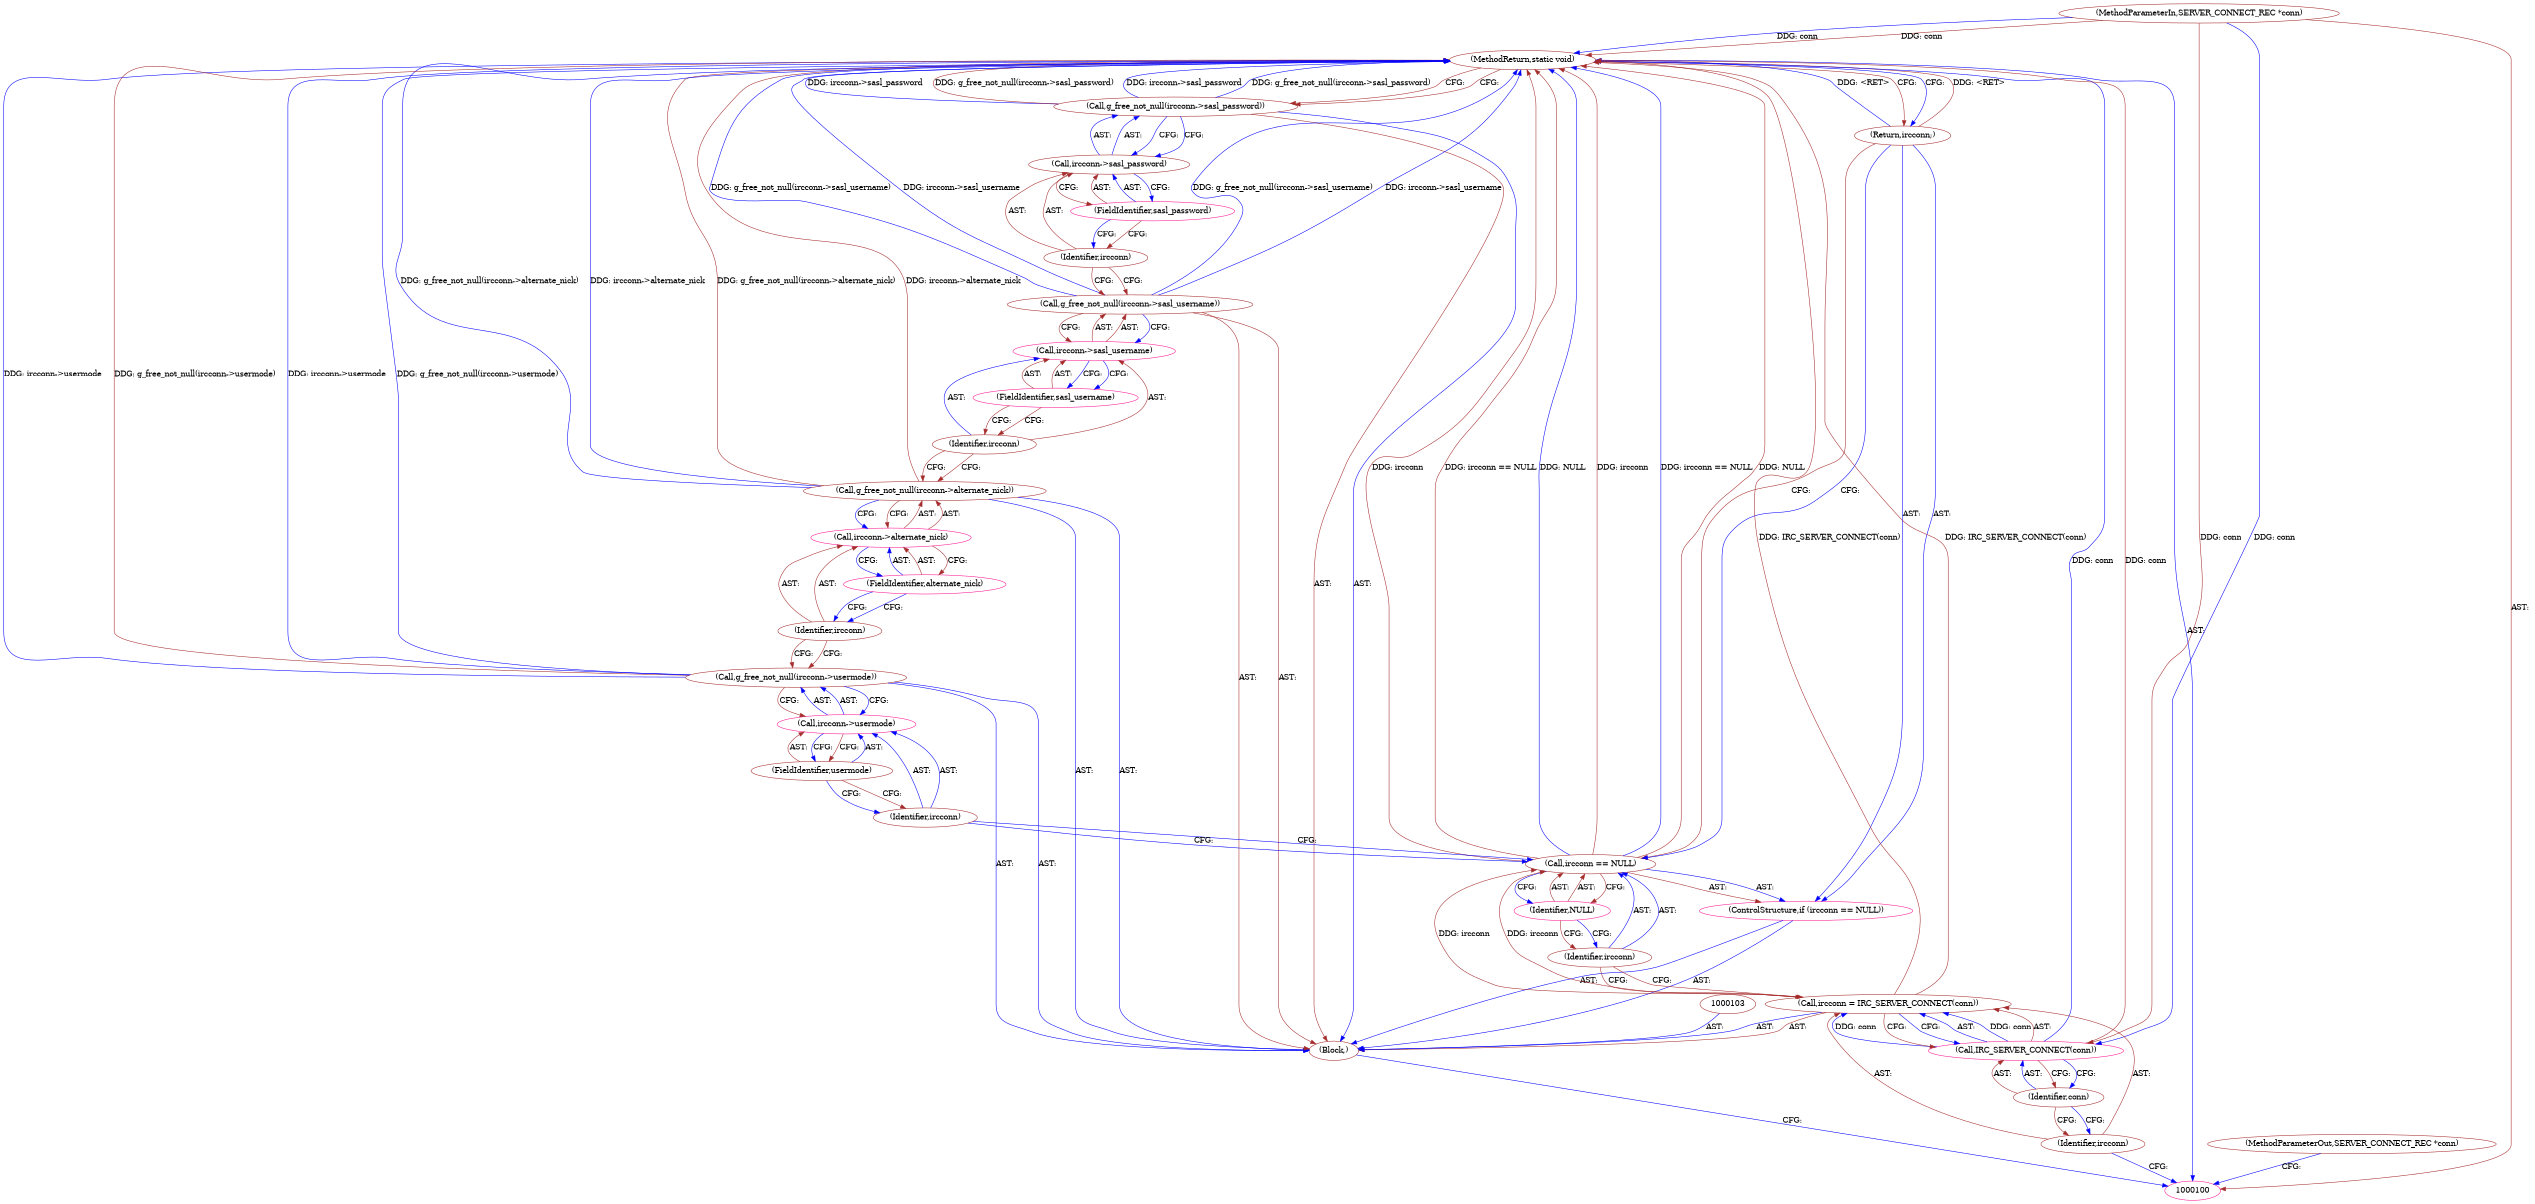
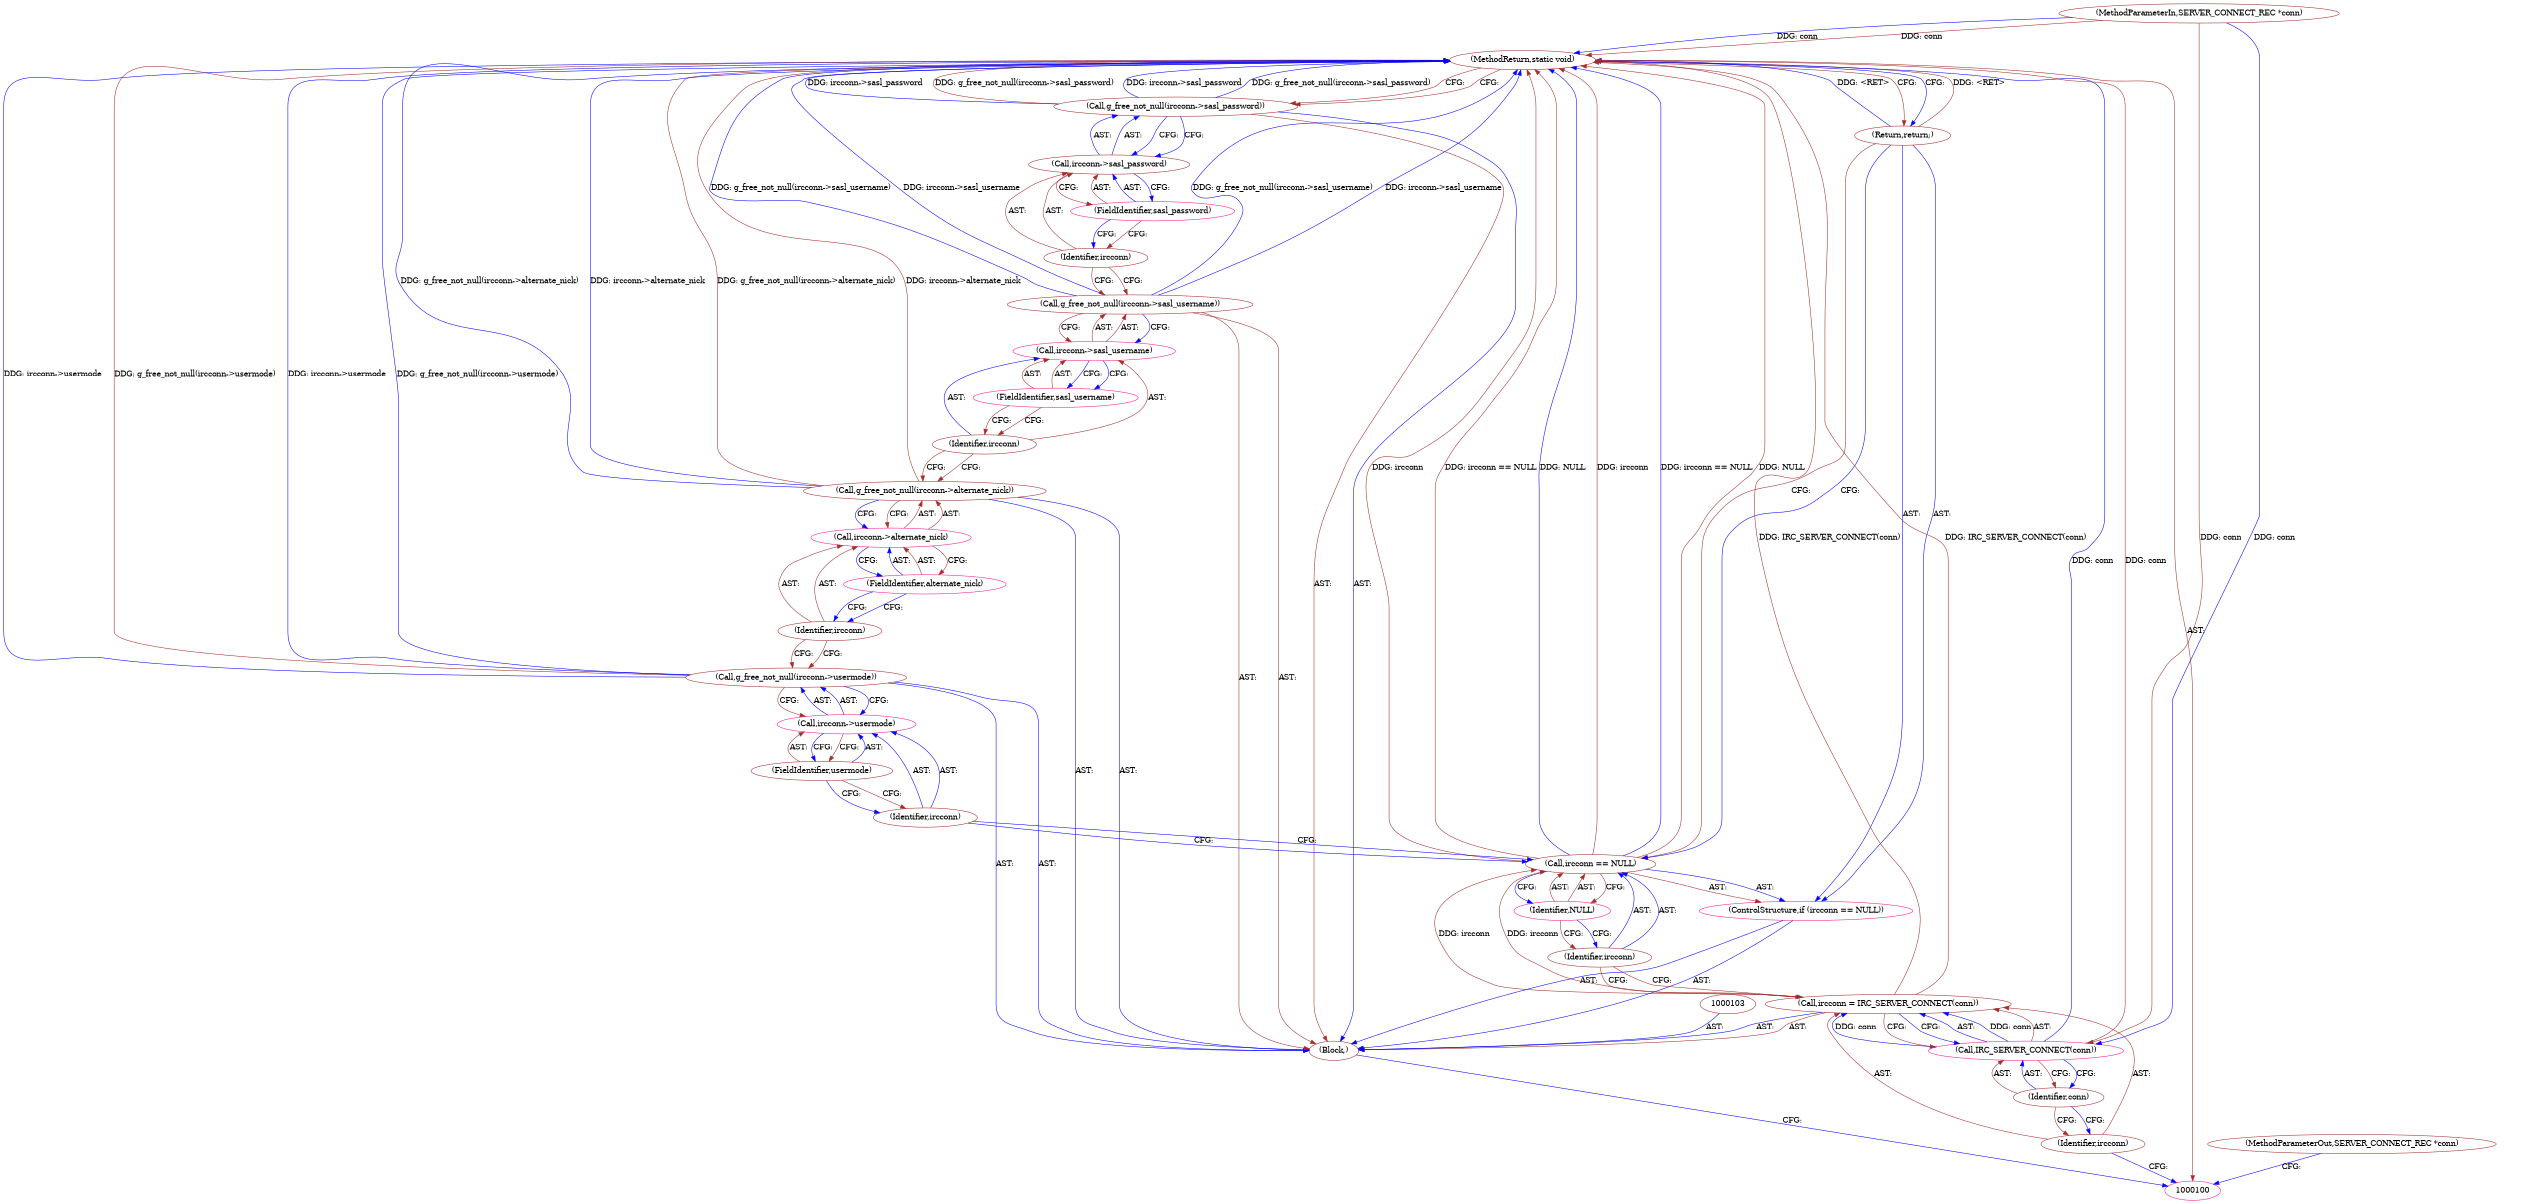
node "(Return,ircconn;)": label "(Return,ircconn;)" -> "(Return,return;)"
edge "(MethodReturn,static void)" -> "1000100": color blue -> brown
edge "(MethodParameterIn,SERVER_CONNECT_REC *conn)" -> "1000100": removed, label "AST:"
